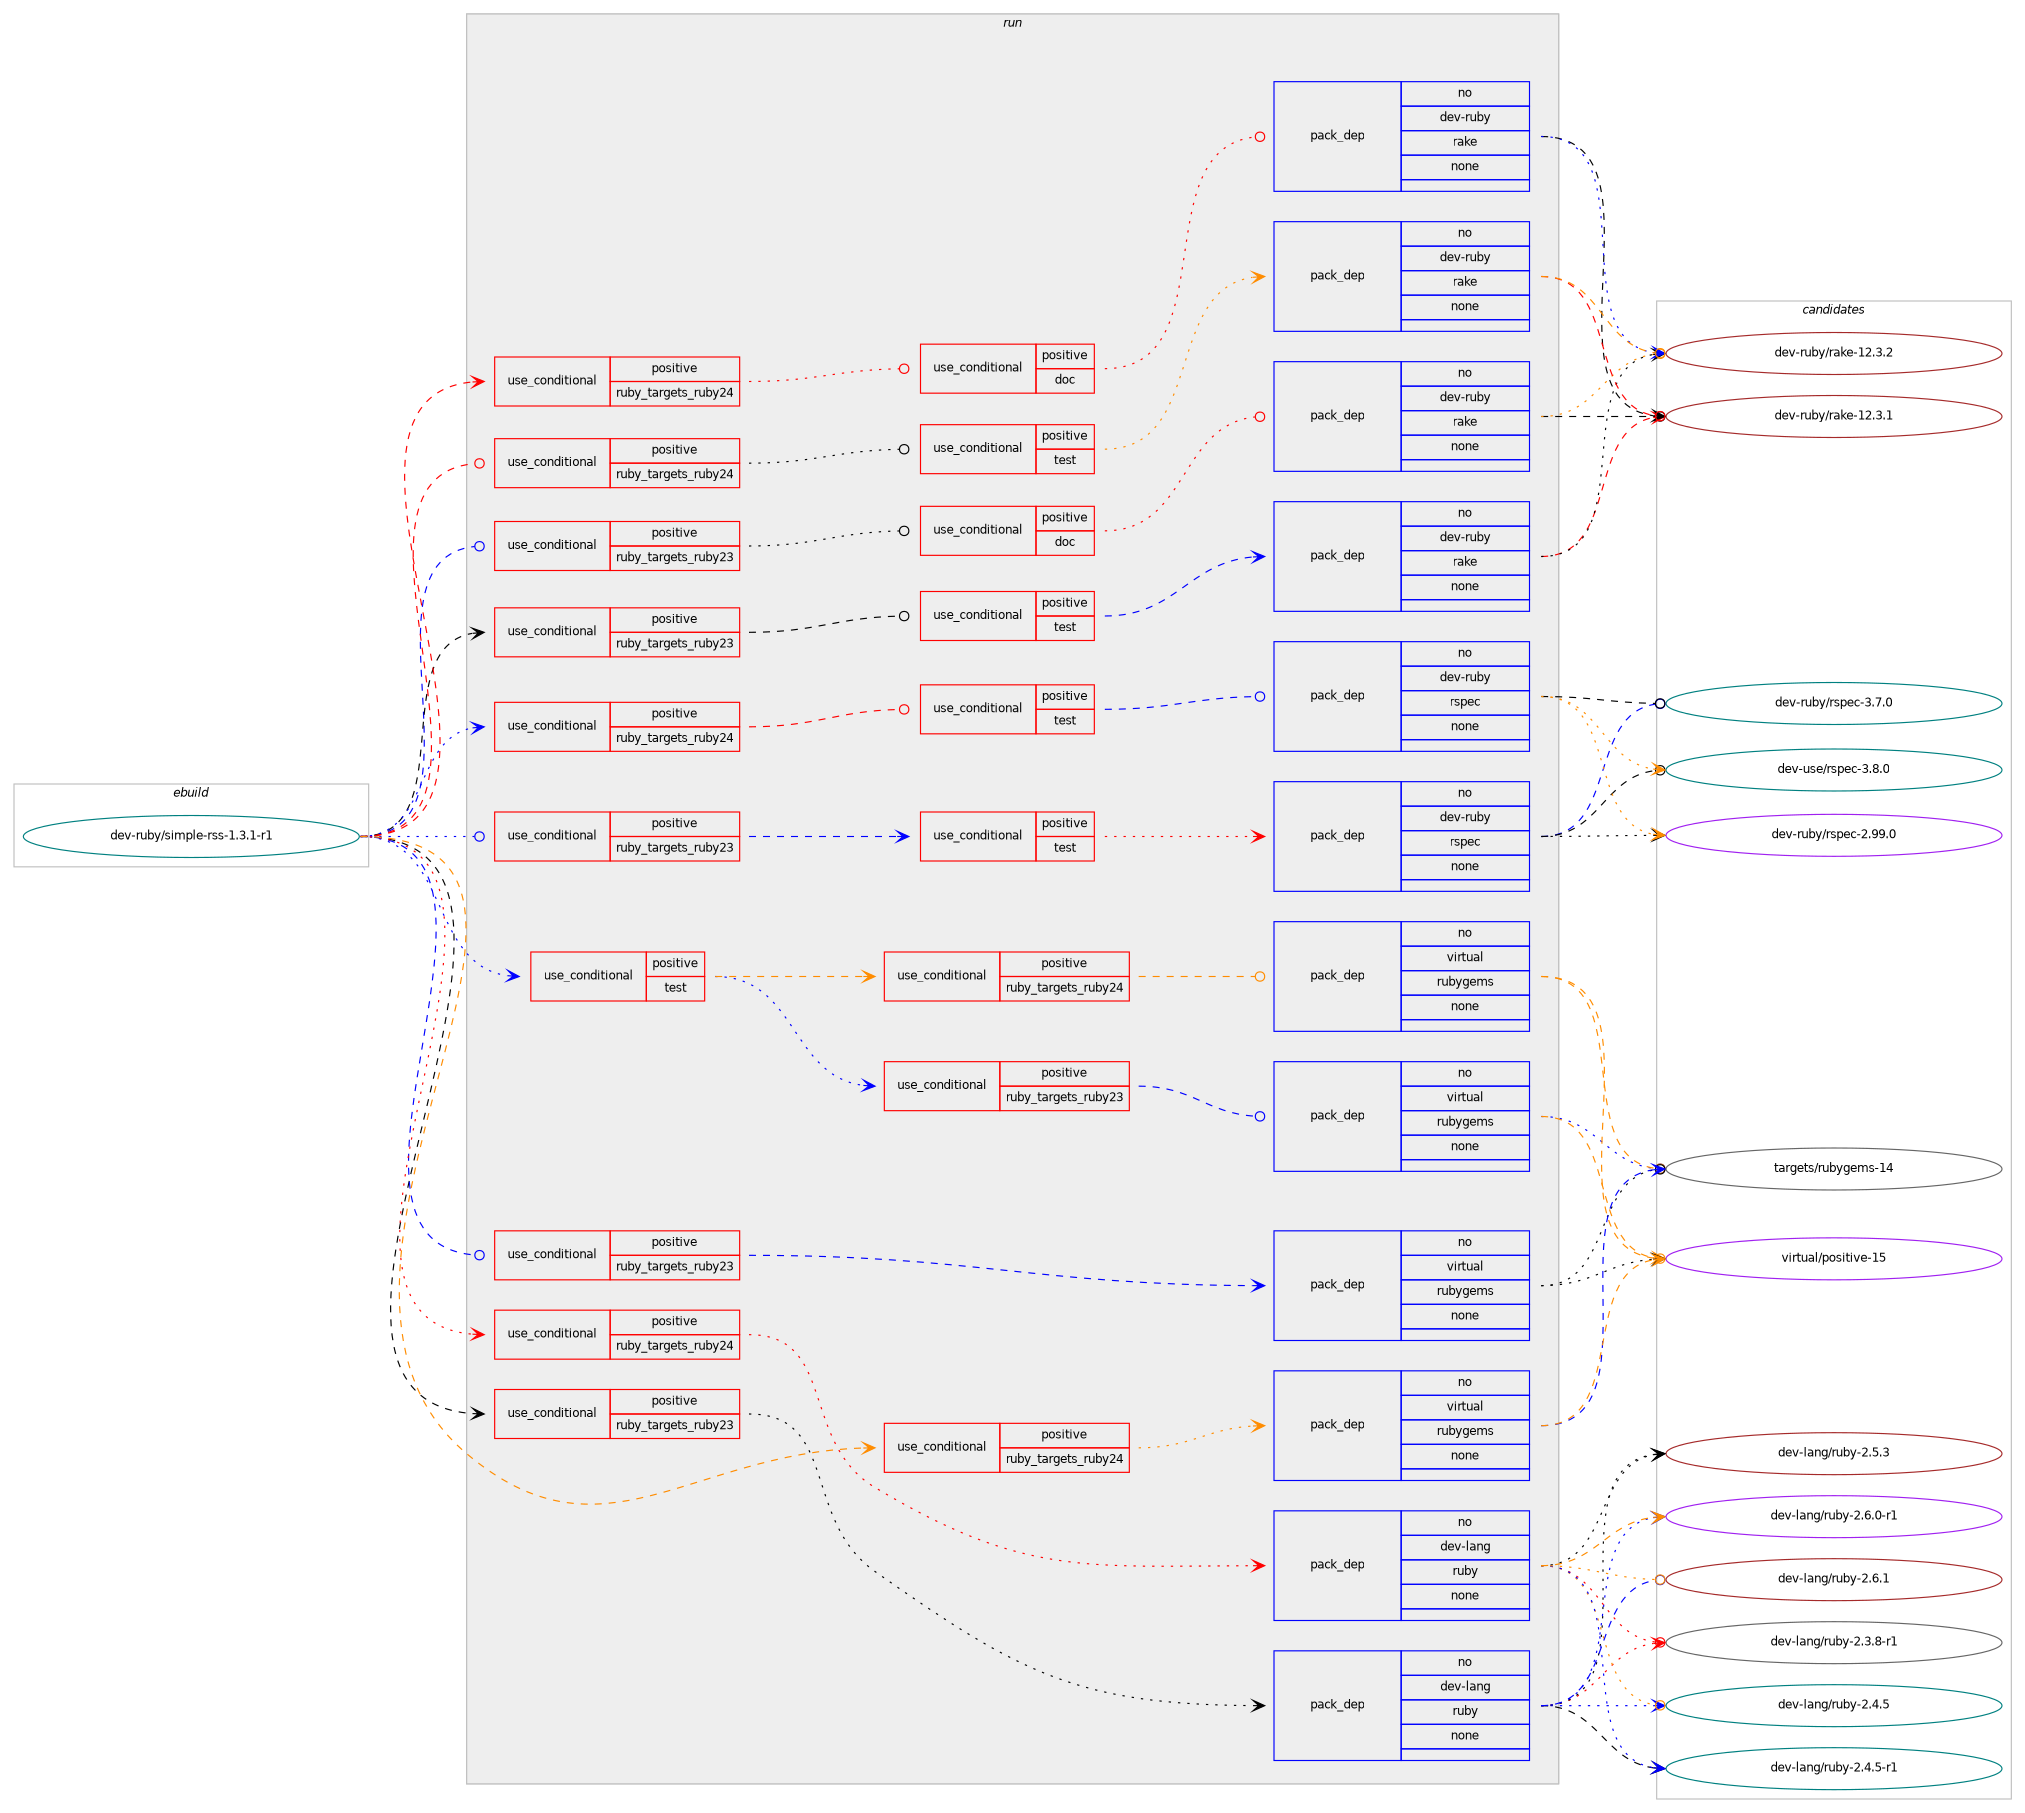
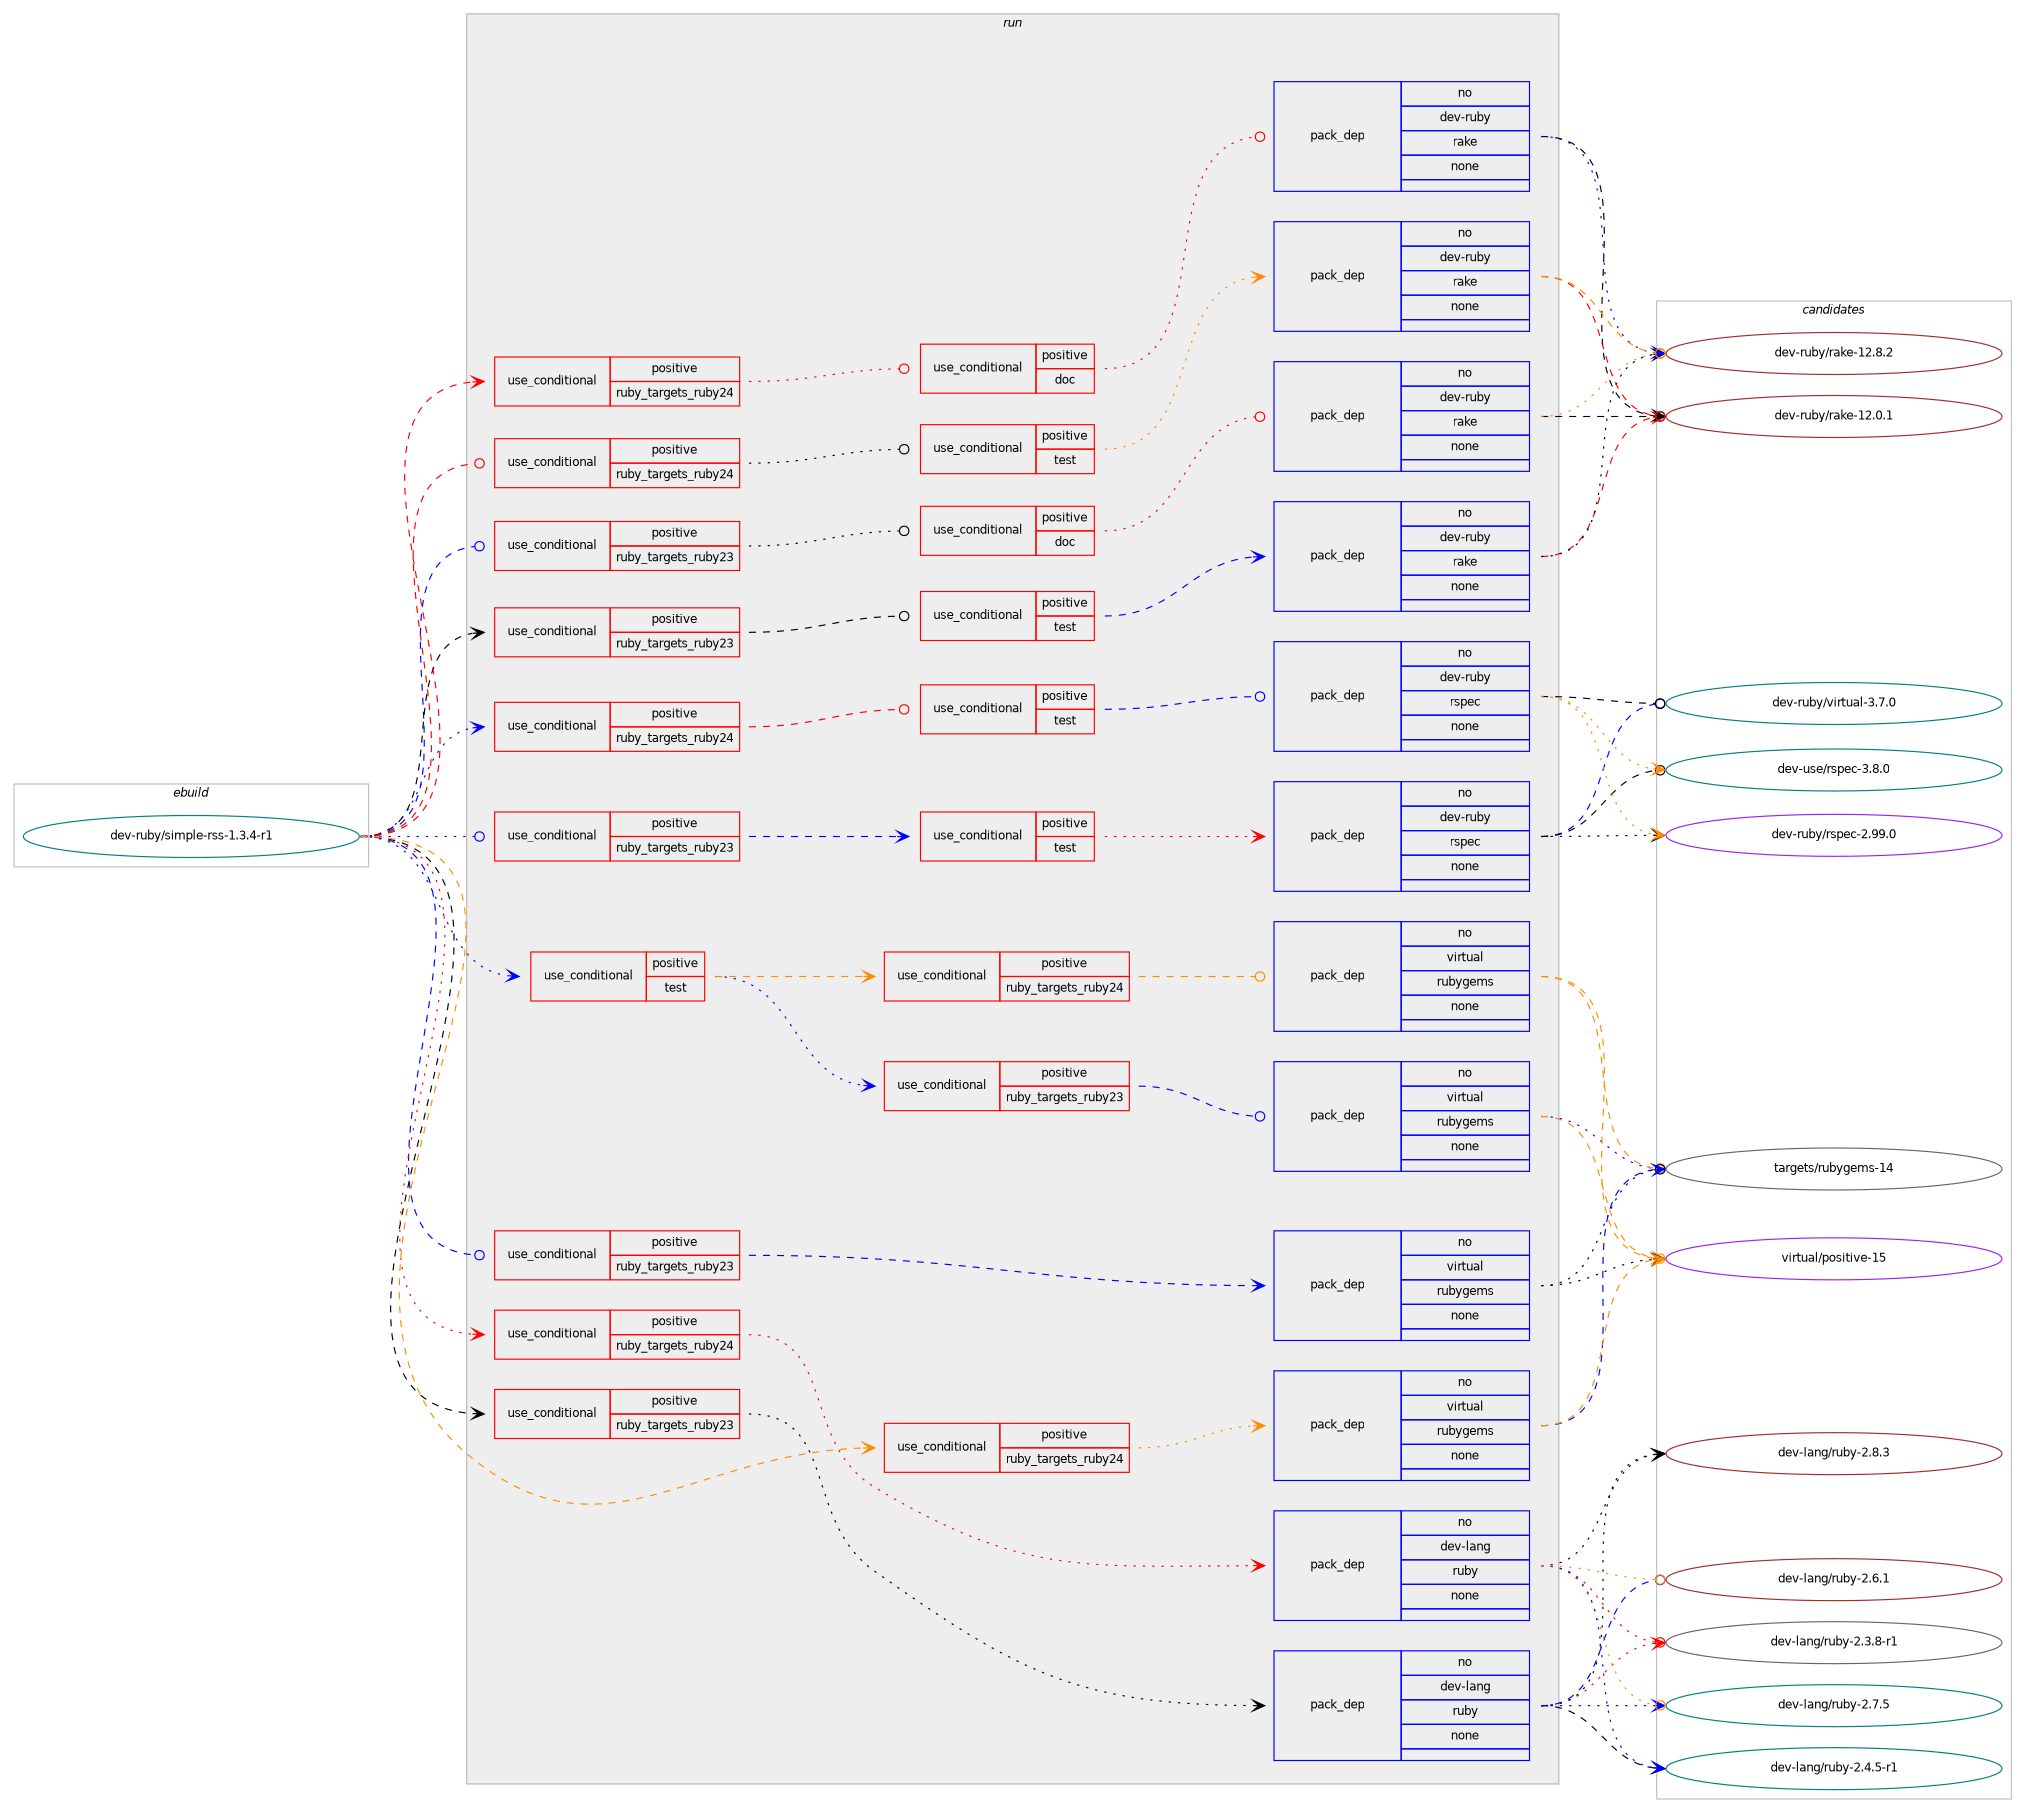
node "dev-ruby/rake-12.3.2": label "dev-ruby/rake-12.3.2" -> "dev-ruby/rake-12.8.2"
node "dev-ruby/rake-12.3.1": label "dev-ruby/rake-12.3.1" -> "dev-ruby/rake-12.0.1"
node "dev-ruby/rspec-3.7.0": label "dev-ruby/rspec-3.7.0" -> "dev-ruby/virtual-3.7.0"
node "dev-ruby/simple-rss-1.3.1-r1": label "dev-ruby/simple-rss-1.3.1-r1" -> "dev-ruby/simple-rss-1.3.4-r1"
node "dev-lang/ruby-2.5.3": label "dev-lang/ruby-2.5.3" -> "dev-lang/ruby-2.8.3"
node "dev-lang/ruby-2.6.0-r1": removed
node "dev-lang/ruby-2.4.5": label "dev-lang/ruby-2.4.5" -> "dev-lang/ruby-2.7.5"
